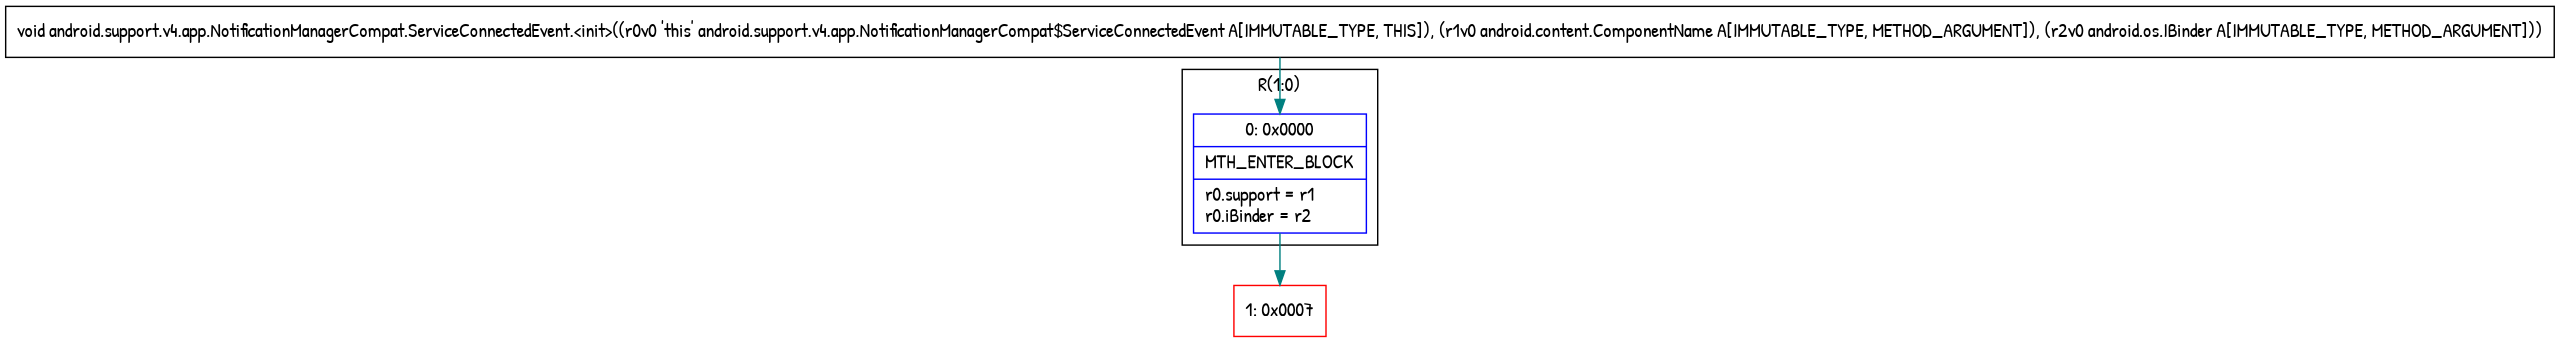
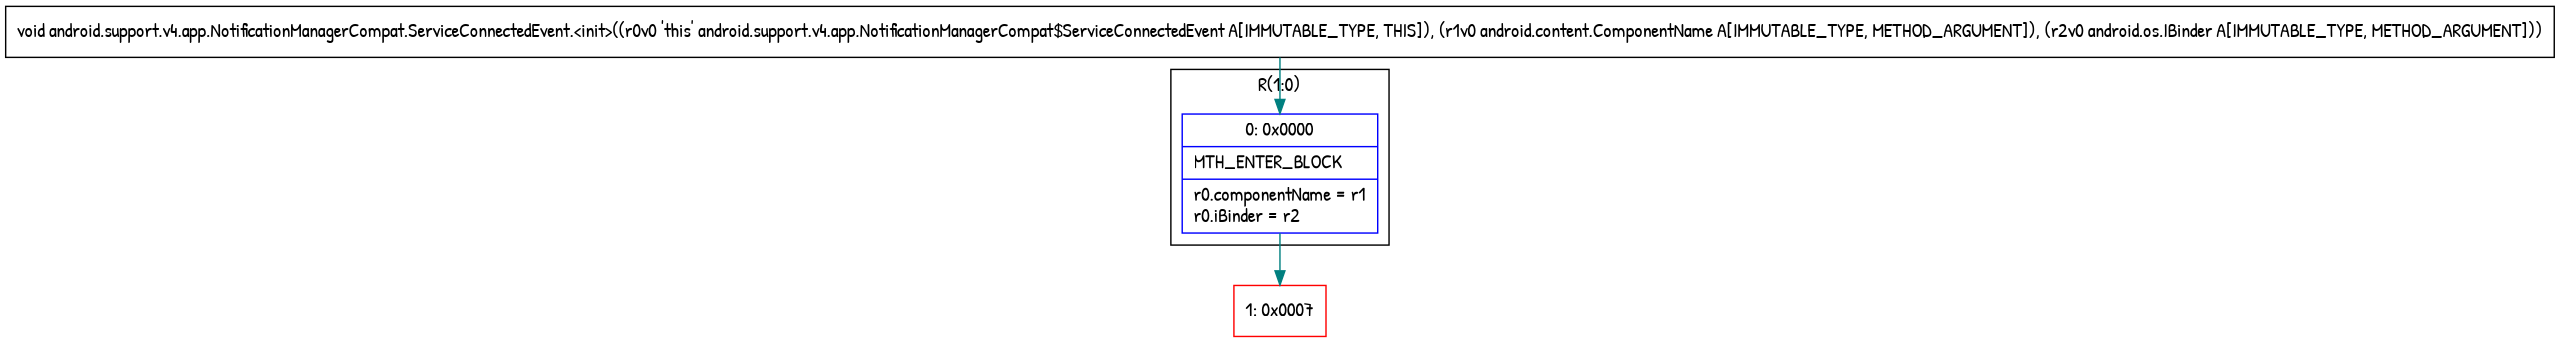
node "0: 0x0000": text "r0.support = r1" -> "r0.componentName = r1"
